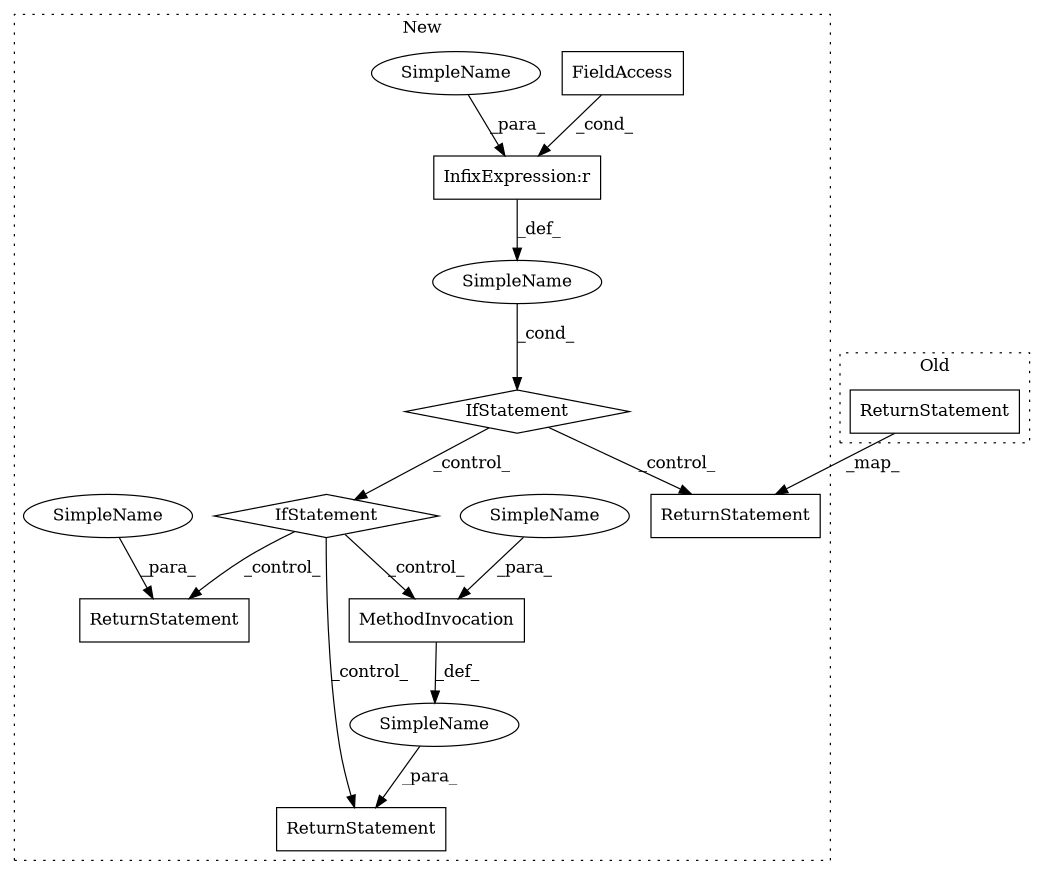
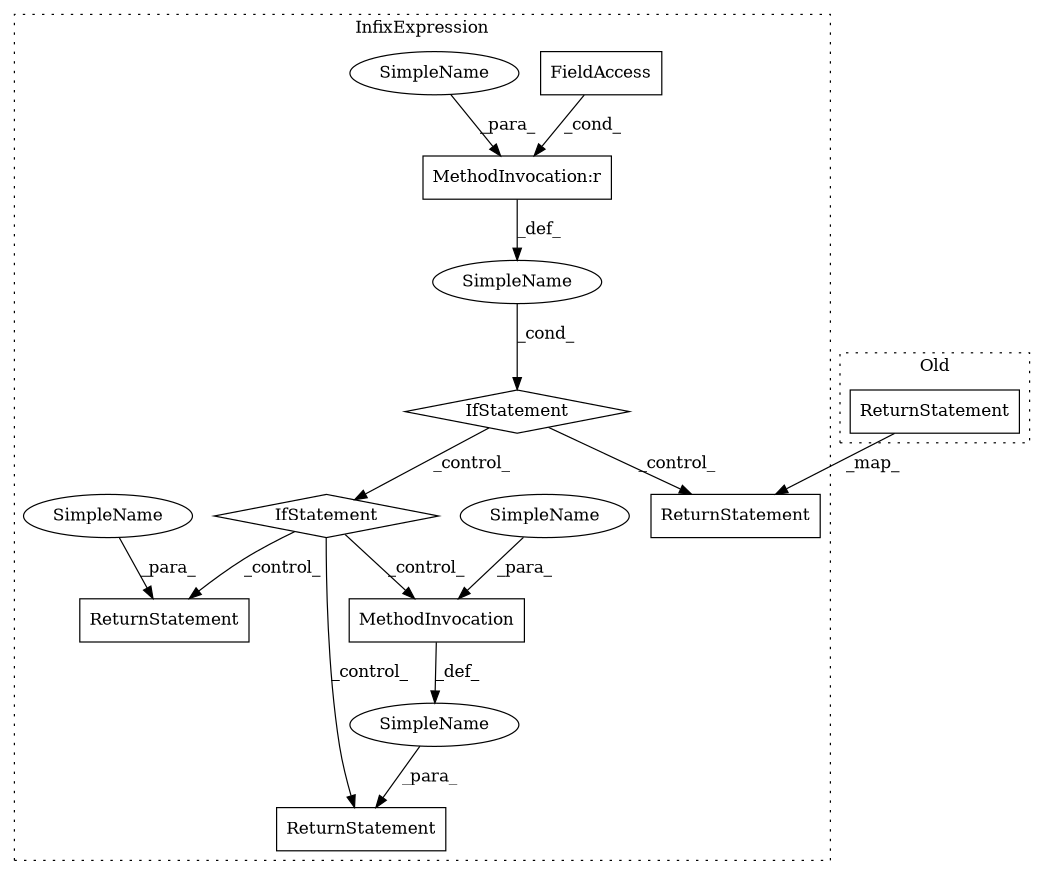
cluster "New": label "New" -> "InfixExpression"
node "InfixExpression:r": label "InfixExpression:r" -> "MethodInvocation:r"
